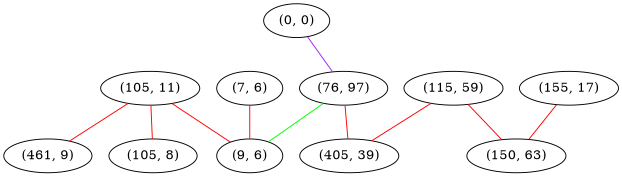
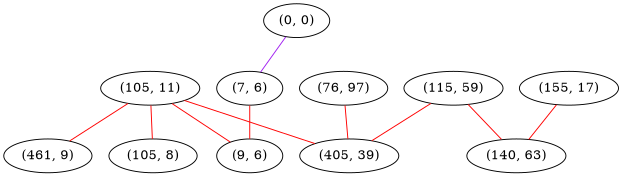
edge "(0, 0)" -- "(76, 97)": now "(0, 0)" -- "(7, 6)"
edge "(105, 11)" -- "(405, 39)": added
edge "(76, 97)" -- "(9, 6)": removed
node "(150, 63)": label "(150, 63)" -> "(140, 63)"
